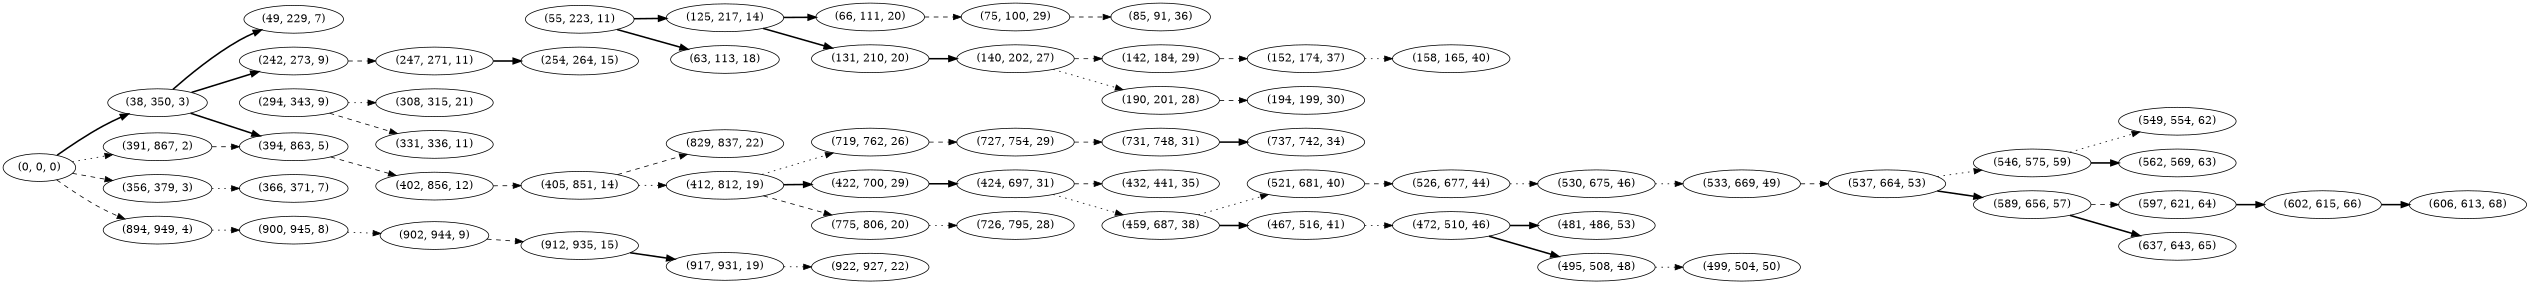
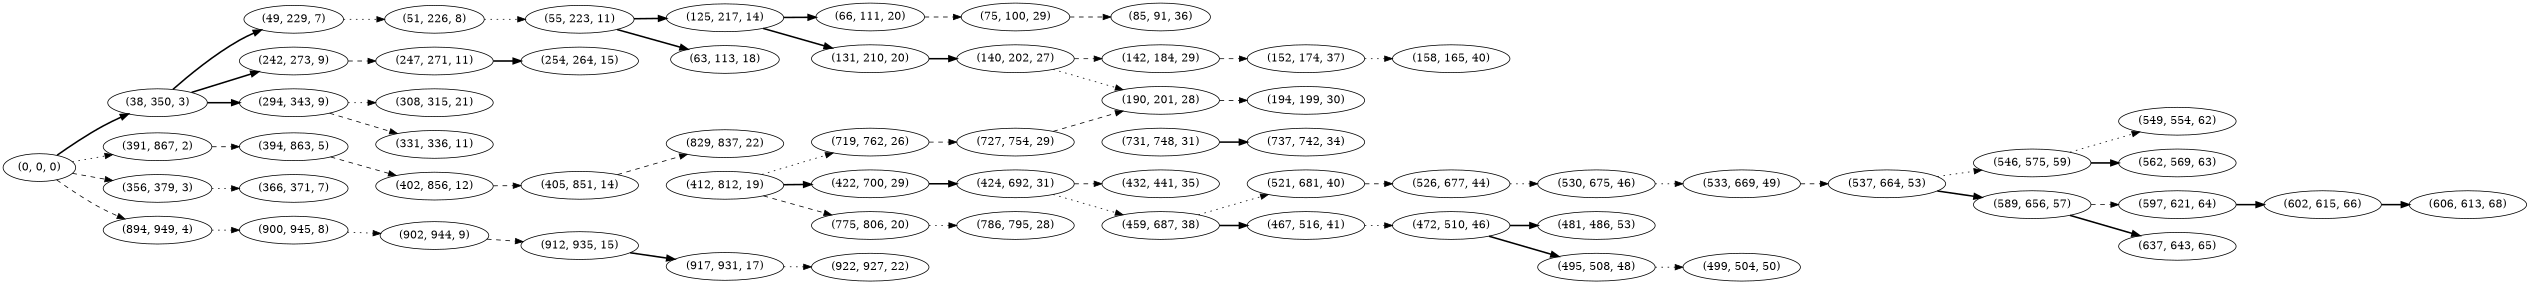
node "(51, 226, 8)": added
edge "(38, 350, 3)" -> "(394, 863, 5)": now "(38, 350, 3)" -> "(294, 343, 9)"
edge "(727, 754, 29)" -> "(731, 748, 31)": now "(727, 754, 29)" -> "(190, 201, 28)"
node "(424, 697, 31)": label "(424, 697, 31)" -> "(424, 692, 31)"
edge "(405, 851, 14)" -> "(412, 812, 19)": removed
node "(726, 795, 28)": label "(726, 795, 28)" -> "(786, 795, 28)"
node "(917, 931, 19)": label "(917, 931, 19)" -> "(917, 931, 17)"
